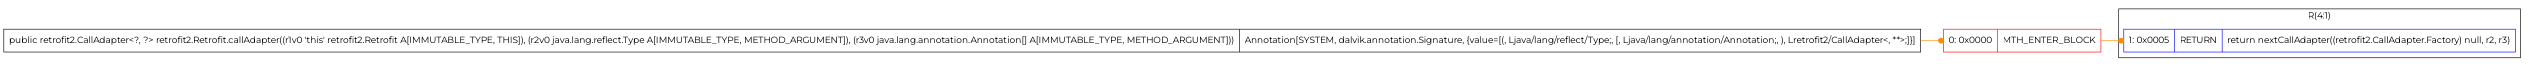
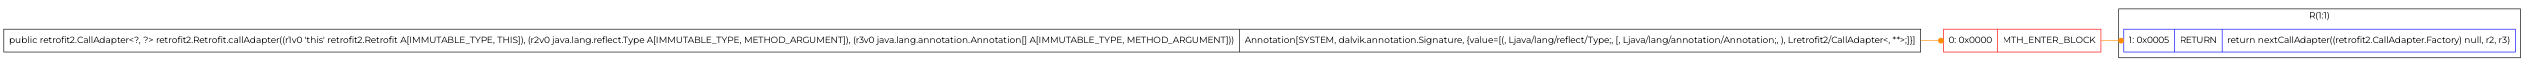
cluster "R(4:1)": label "R(4:1)" -> "R(1:1)"
